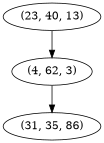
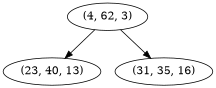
edge "(23, 40, 13)" -> "(4, 62, 3)": reversed
node "(31, 35, 86)": label "(31, 35, 86)" -> "(31, 35, 16)"
